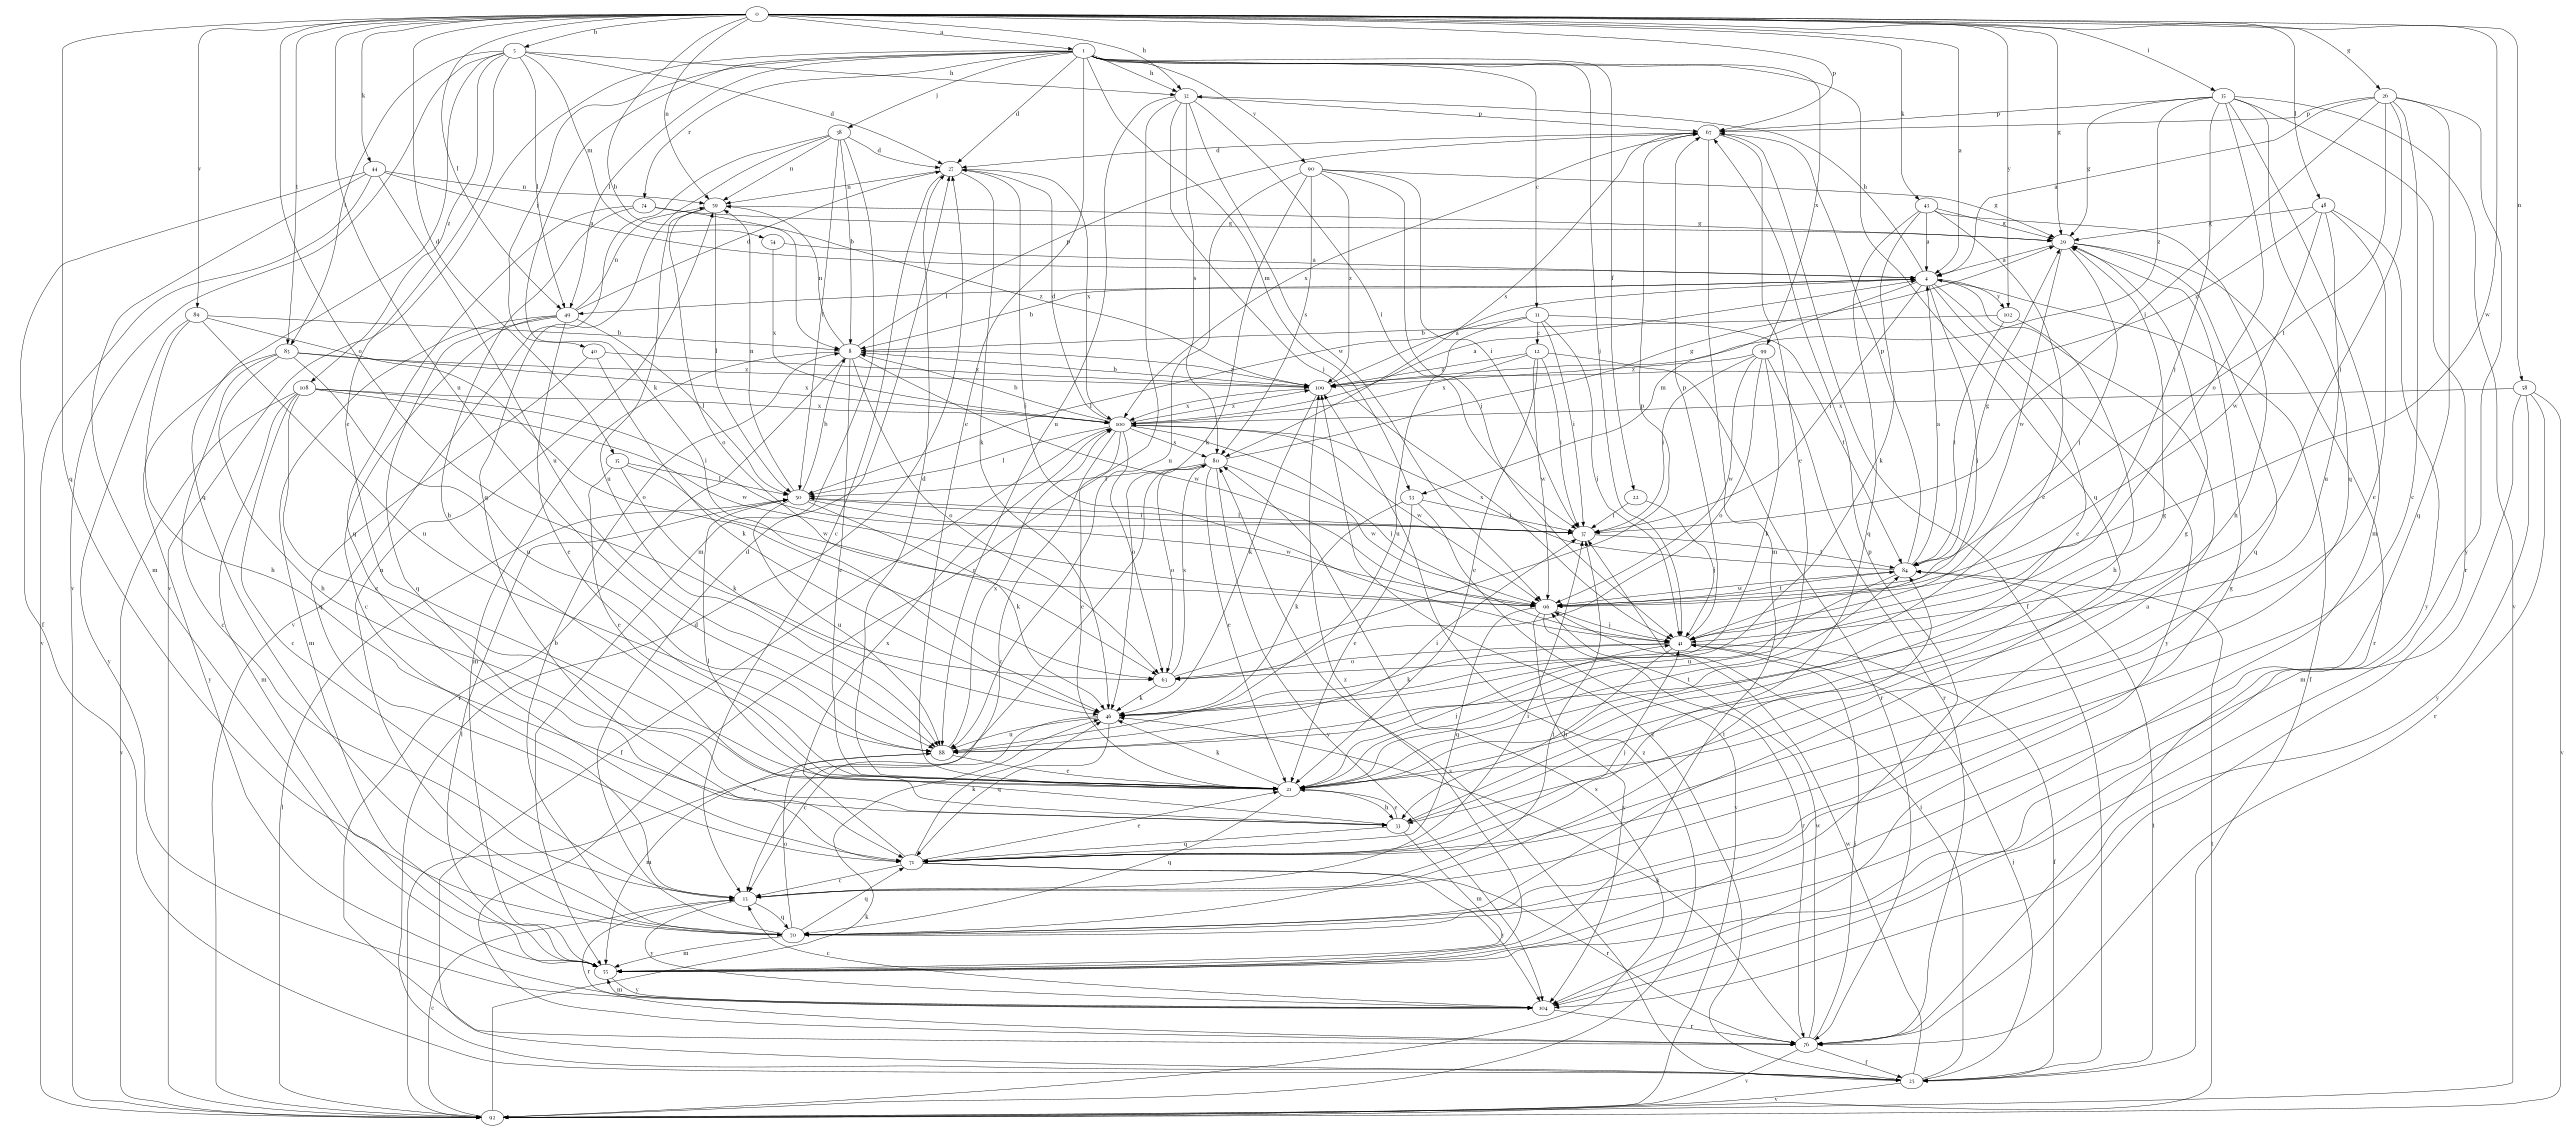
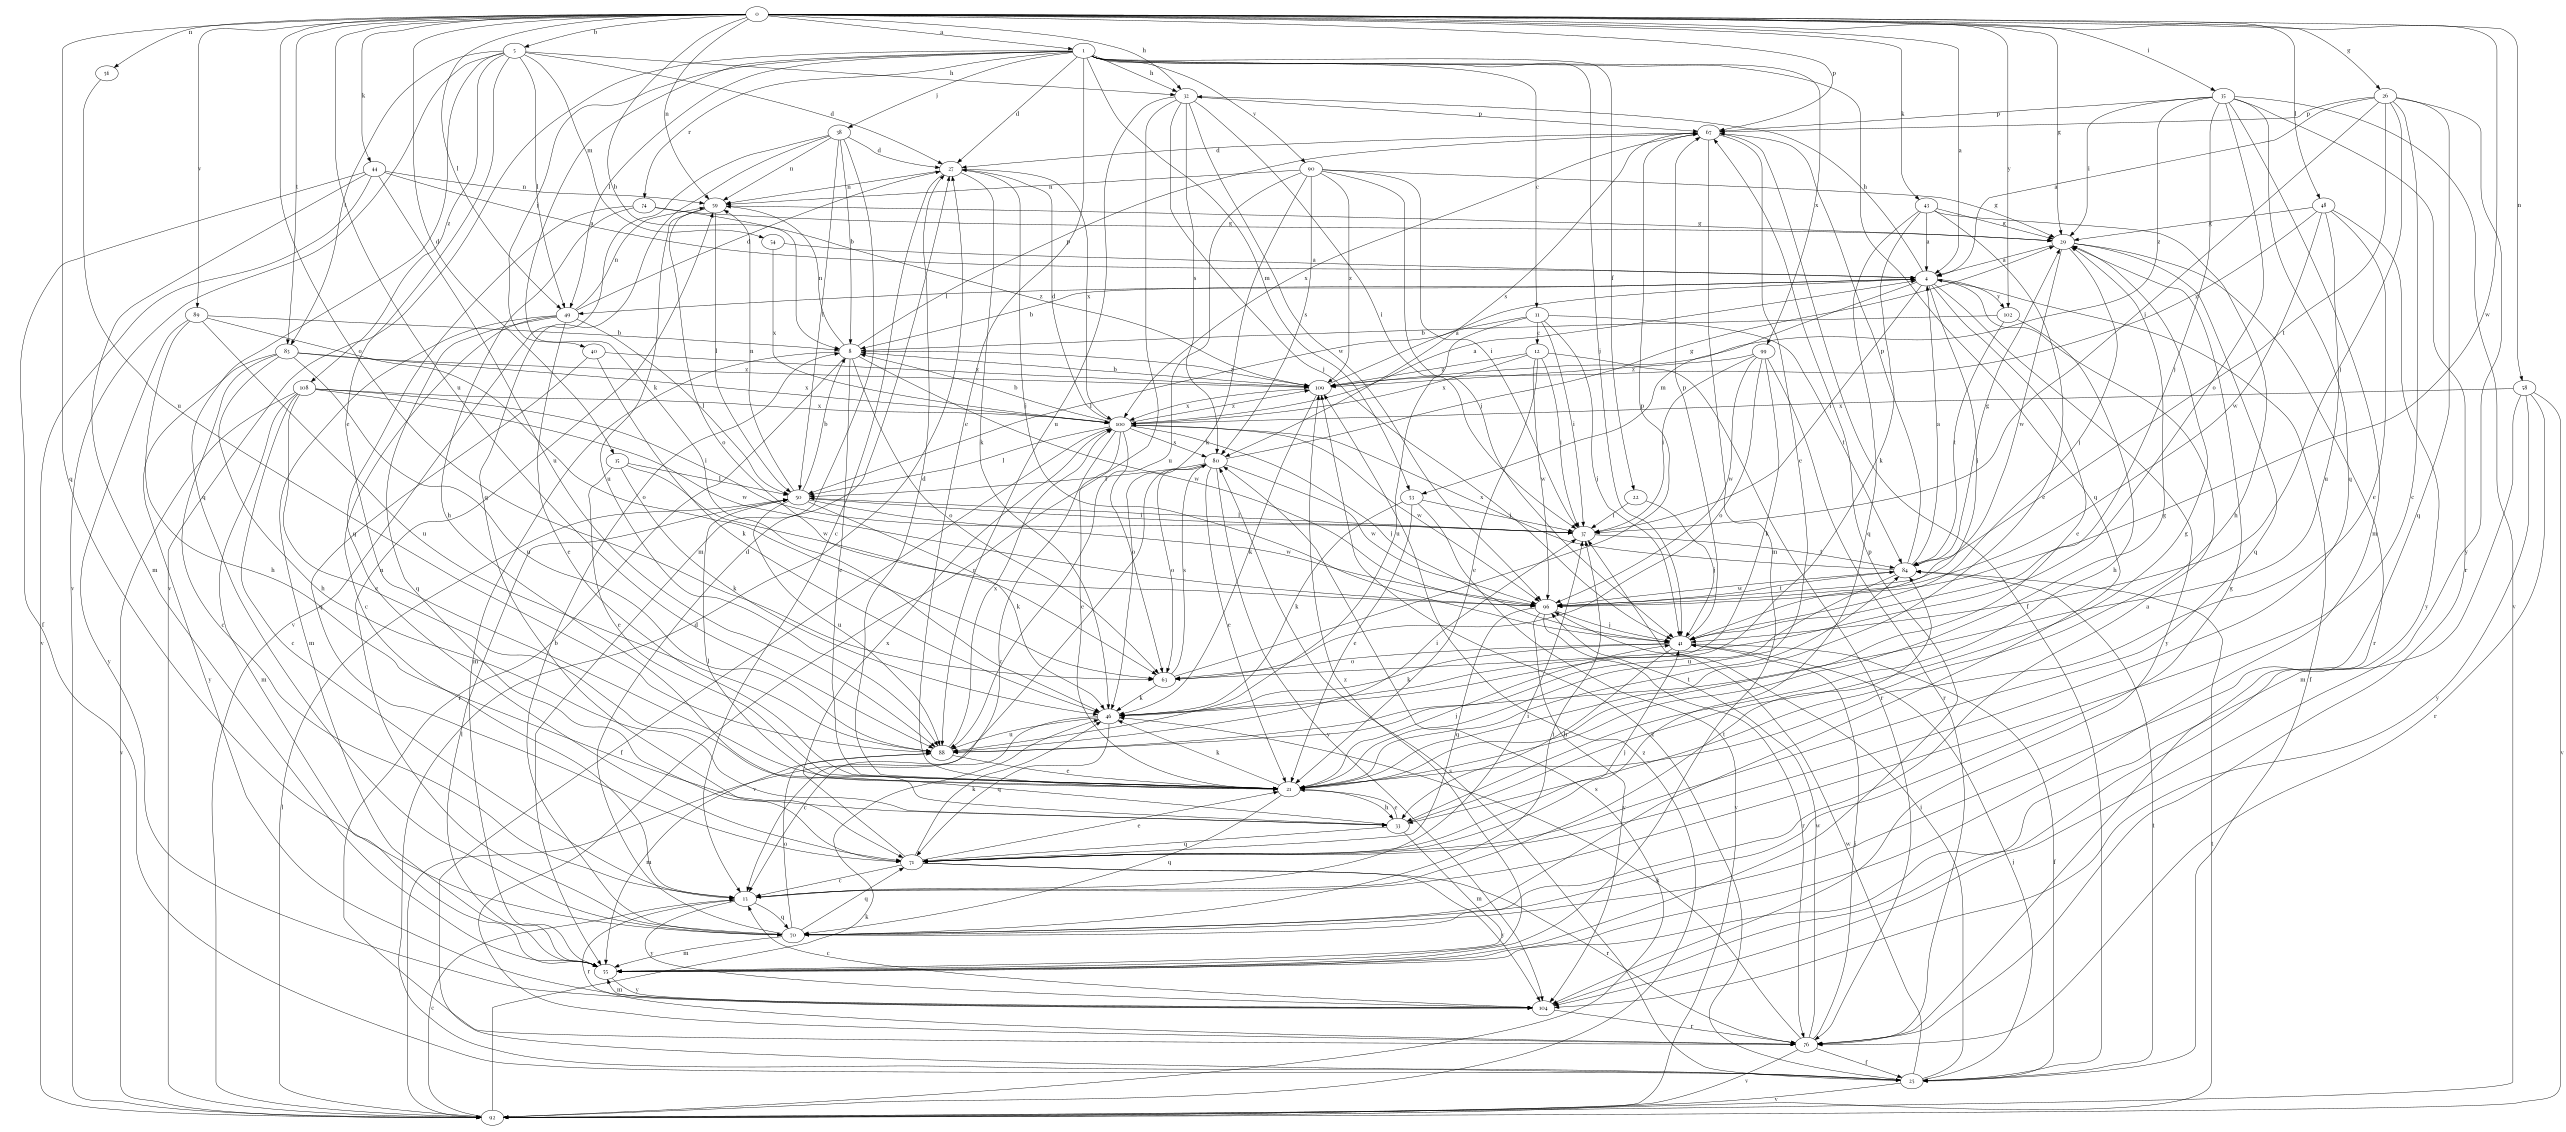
node "56": added
edge "35" -> "29": label "g" -> "i"
edge "90" -> "59": added, label "n"
